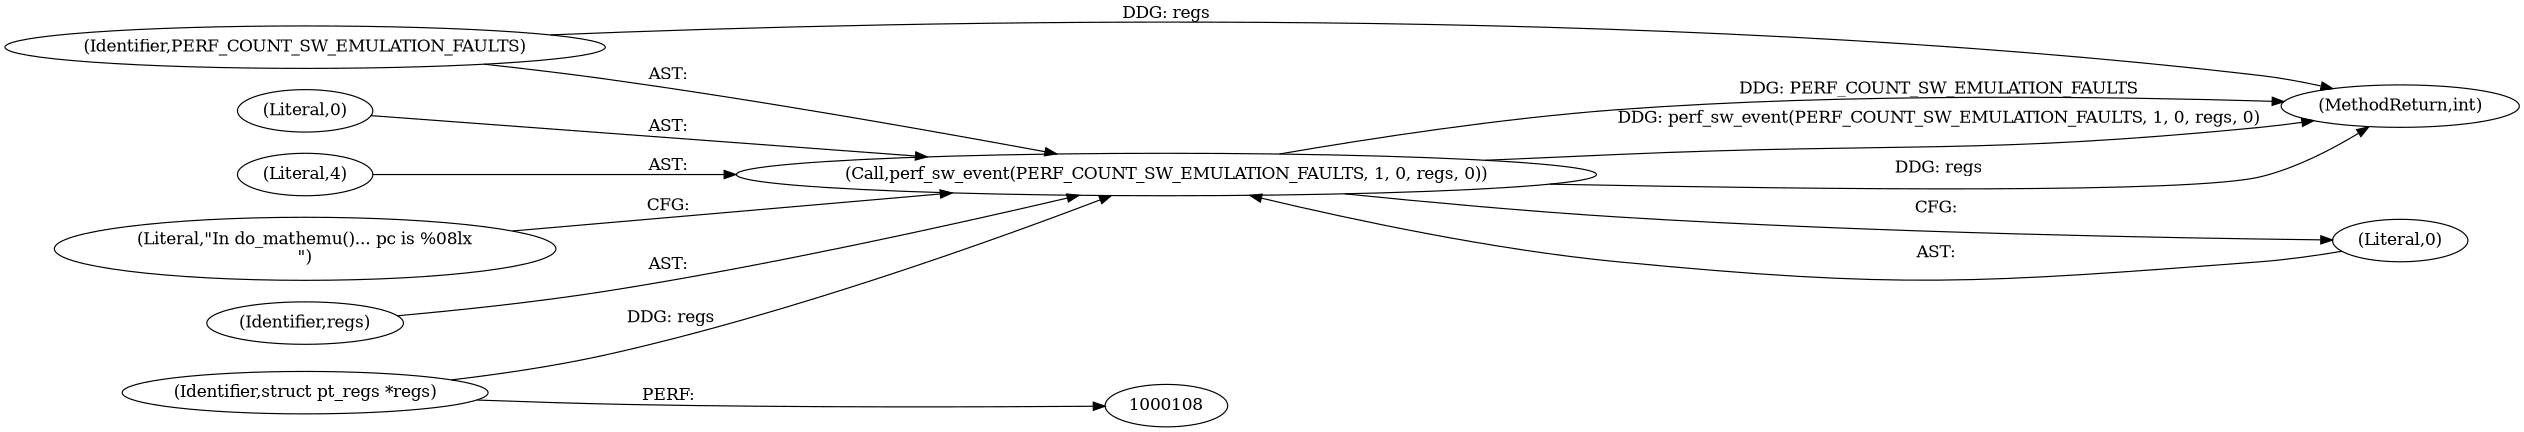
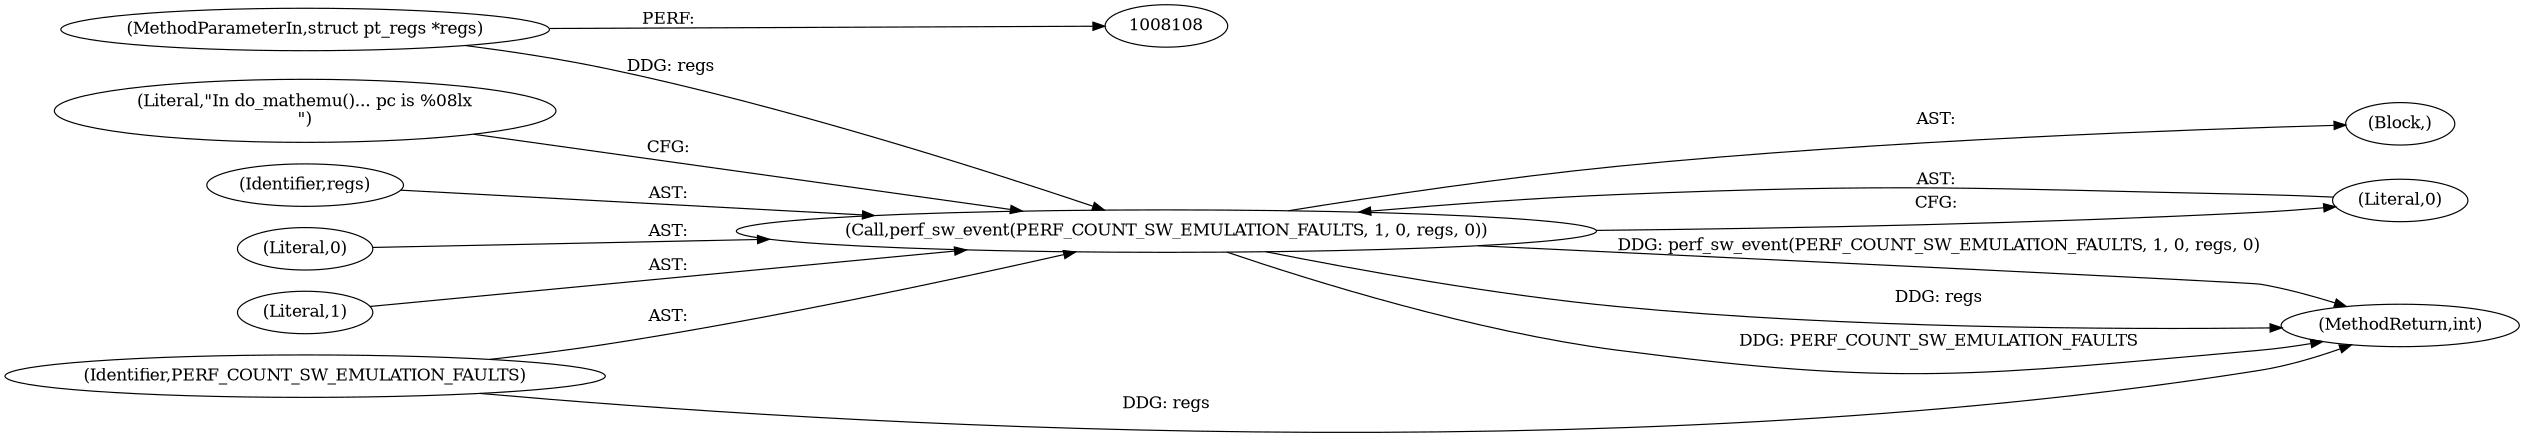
node "(Block,)": added
node "(Literal,4)": label "(Literal,4)" -> "(Literal,1)"
node "(Identifier,struct pt_regs *regs)": label "(Identifier,struct pt_regs *regs)" -> "(MethodParameterIn,struct pt_regs *regs)"
node "1000108": label "1000108" -> "1008108"
